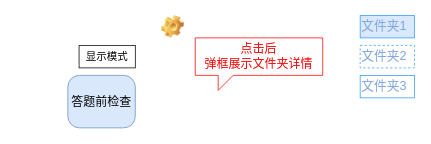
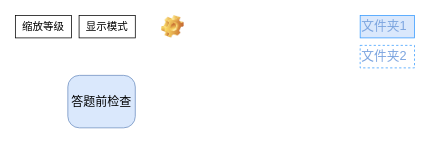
node "缩放等级": added
node "显示模式": moved (107, 57) -> (107, 27)
node "点击后 弹框展示文件夹详情": removed
node "文件夹3": removed
